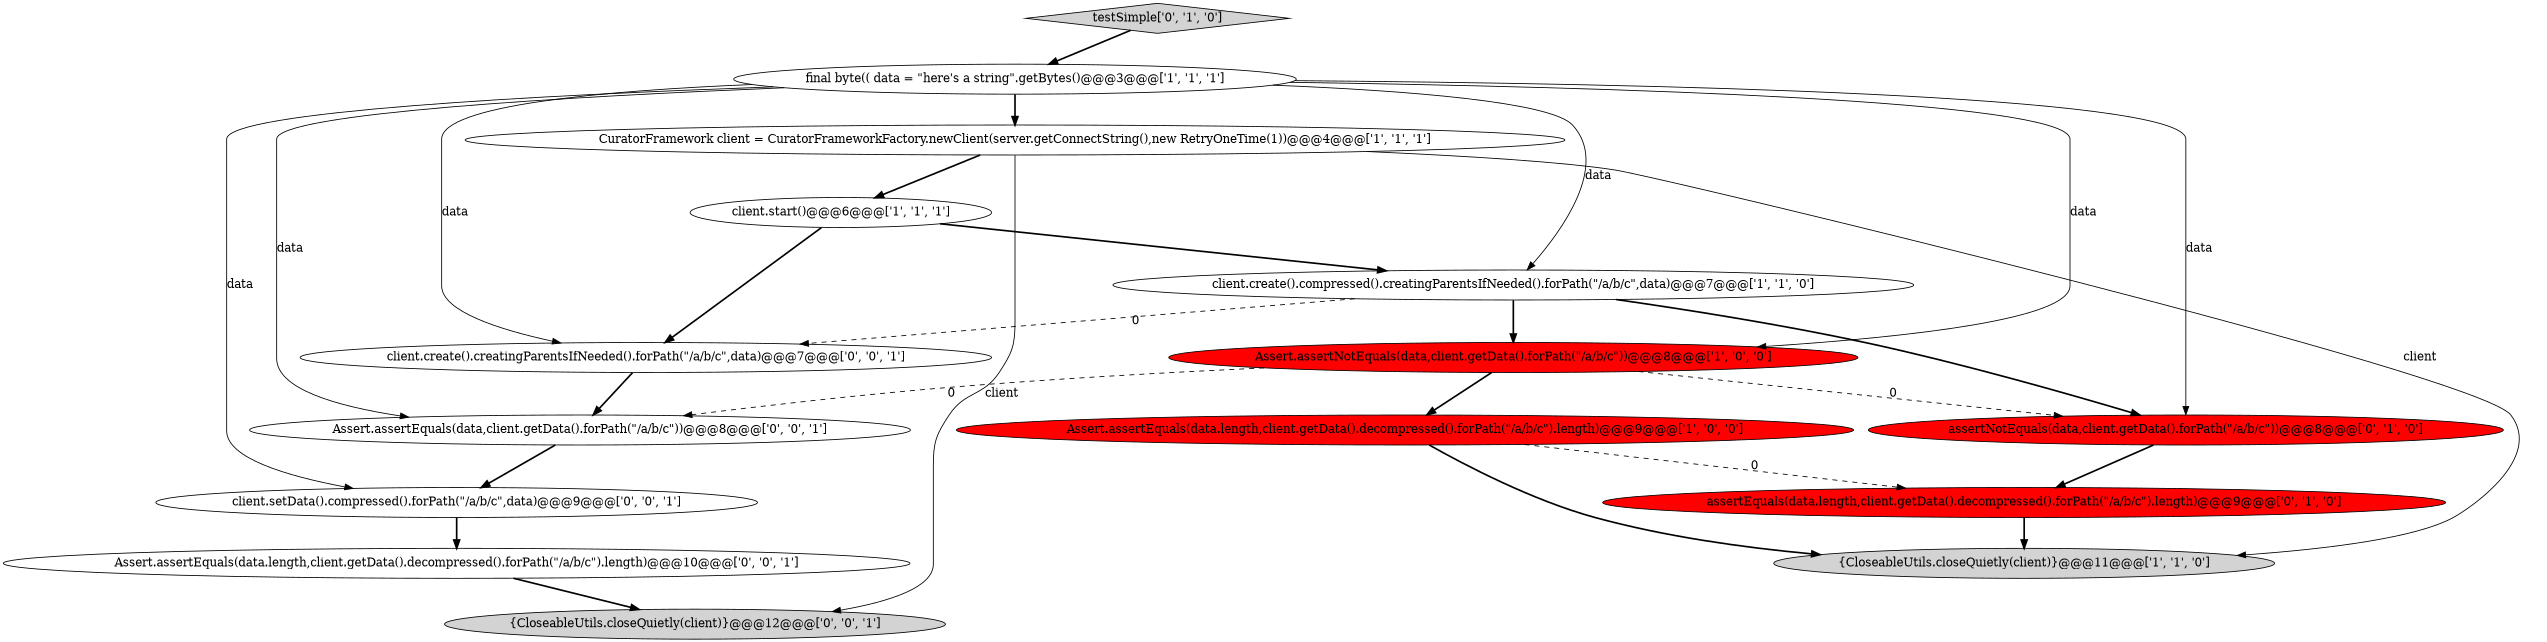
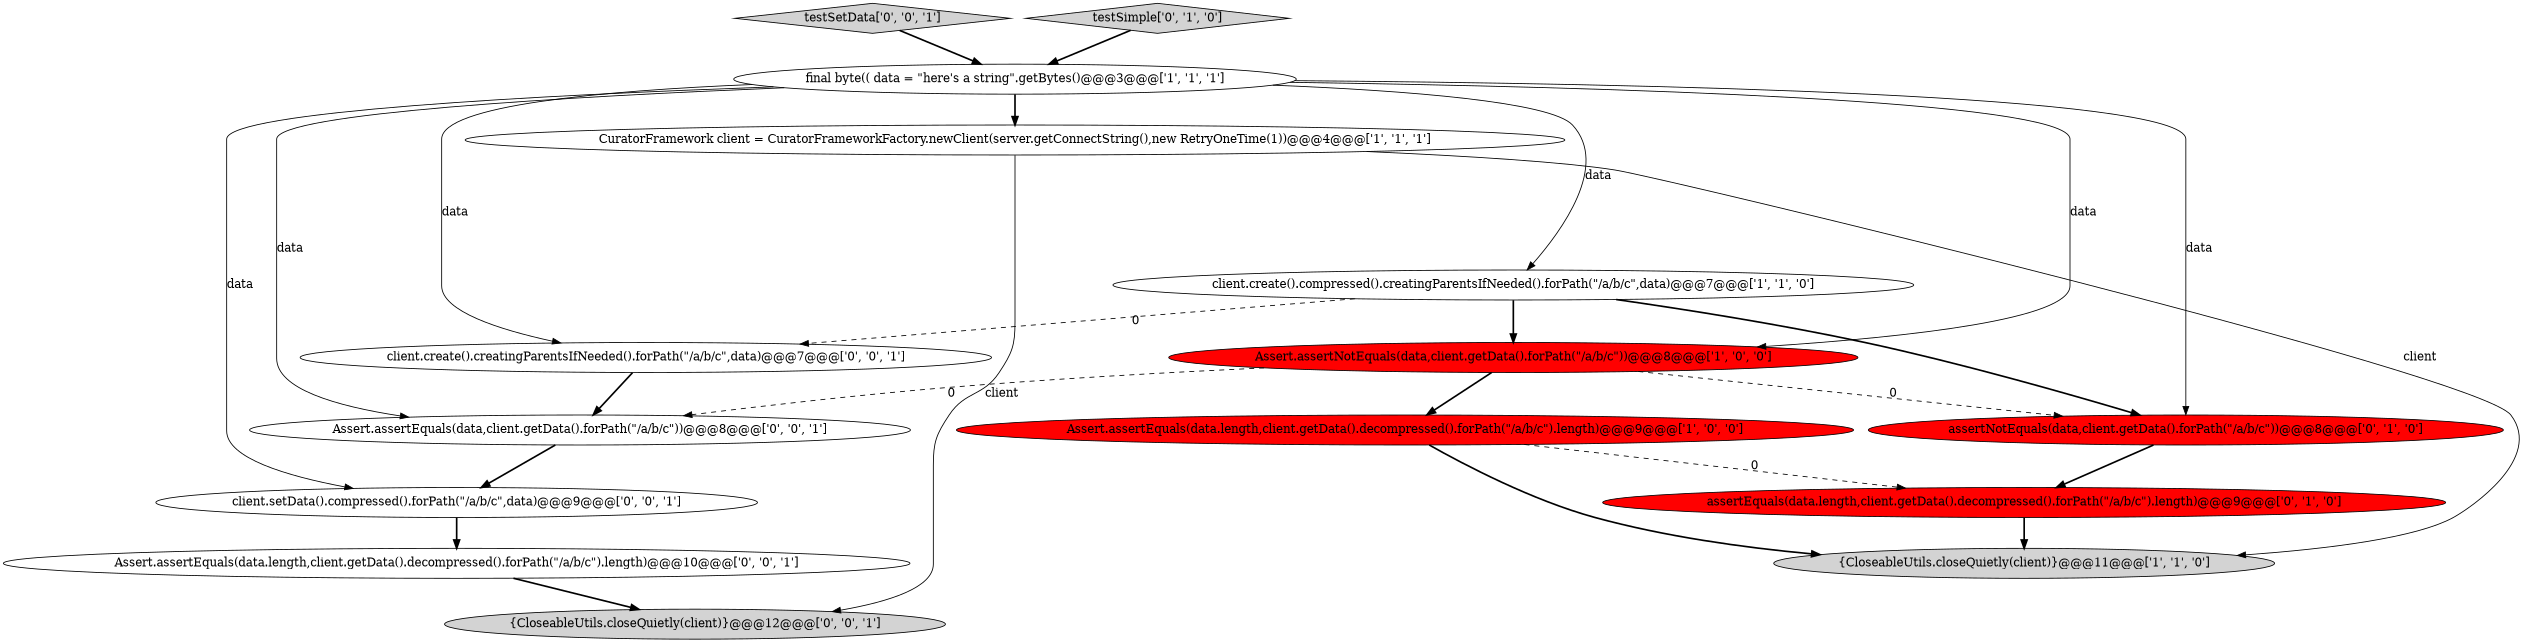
node "testSetData['0', '0', '1']": added
node "client.start()@@@6@@@['1', '1', '1']": removed
